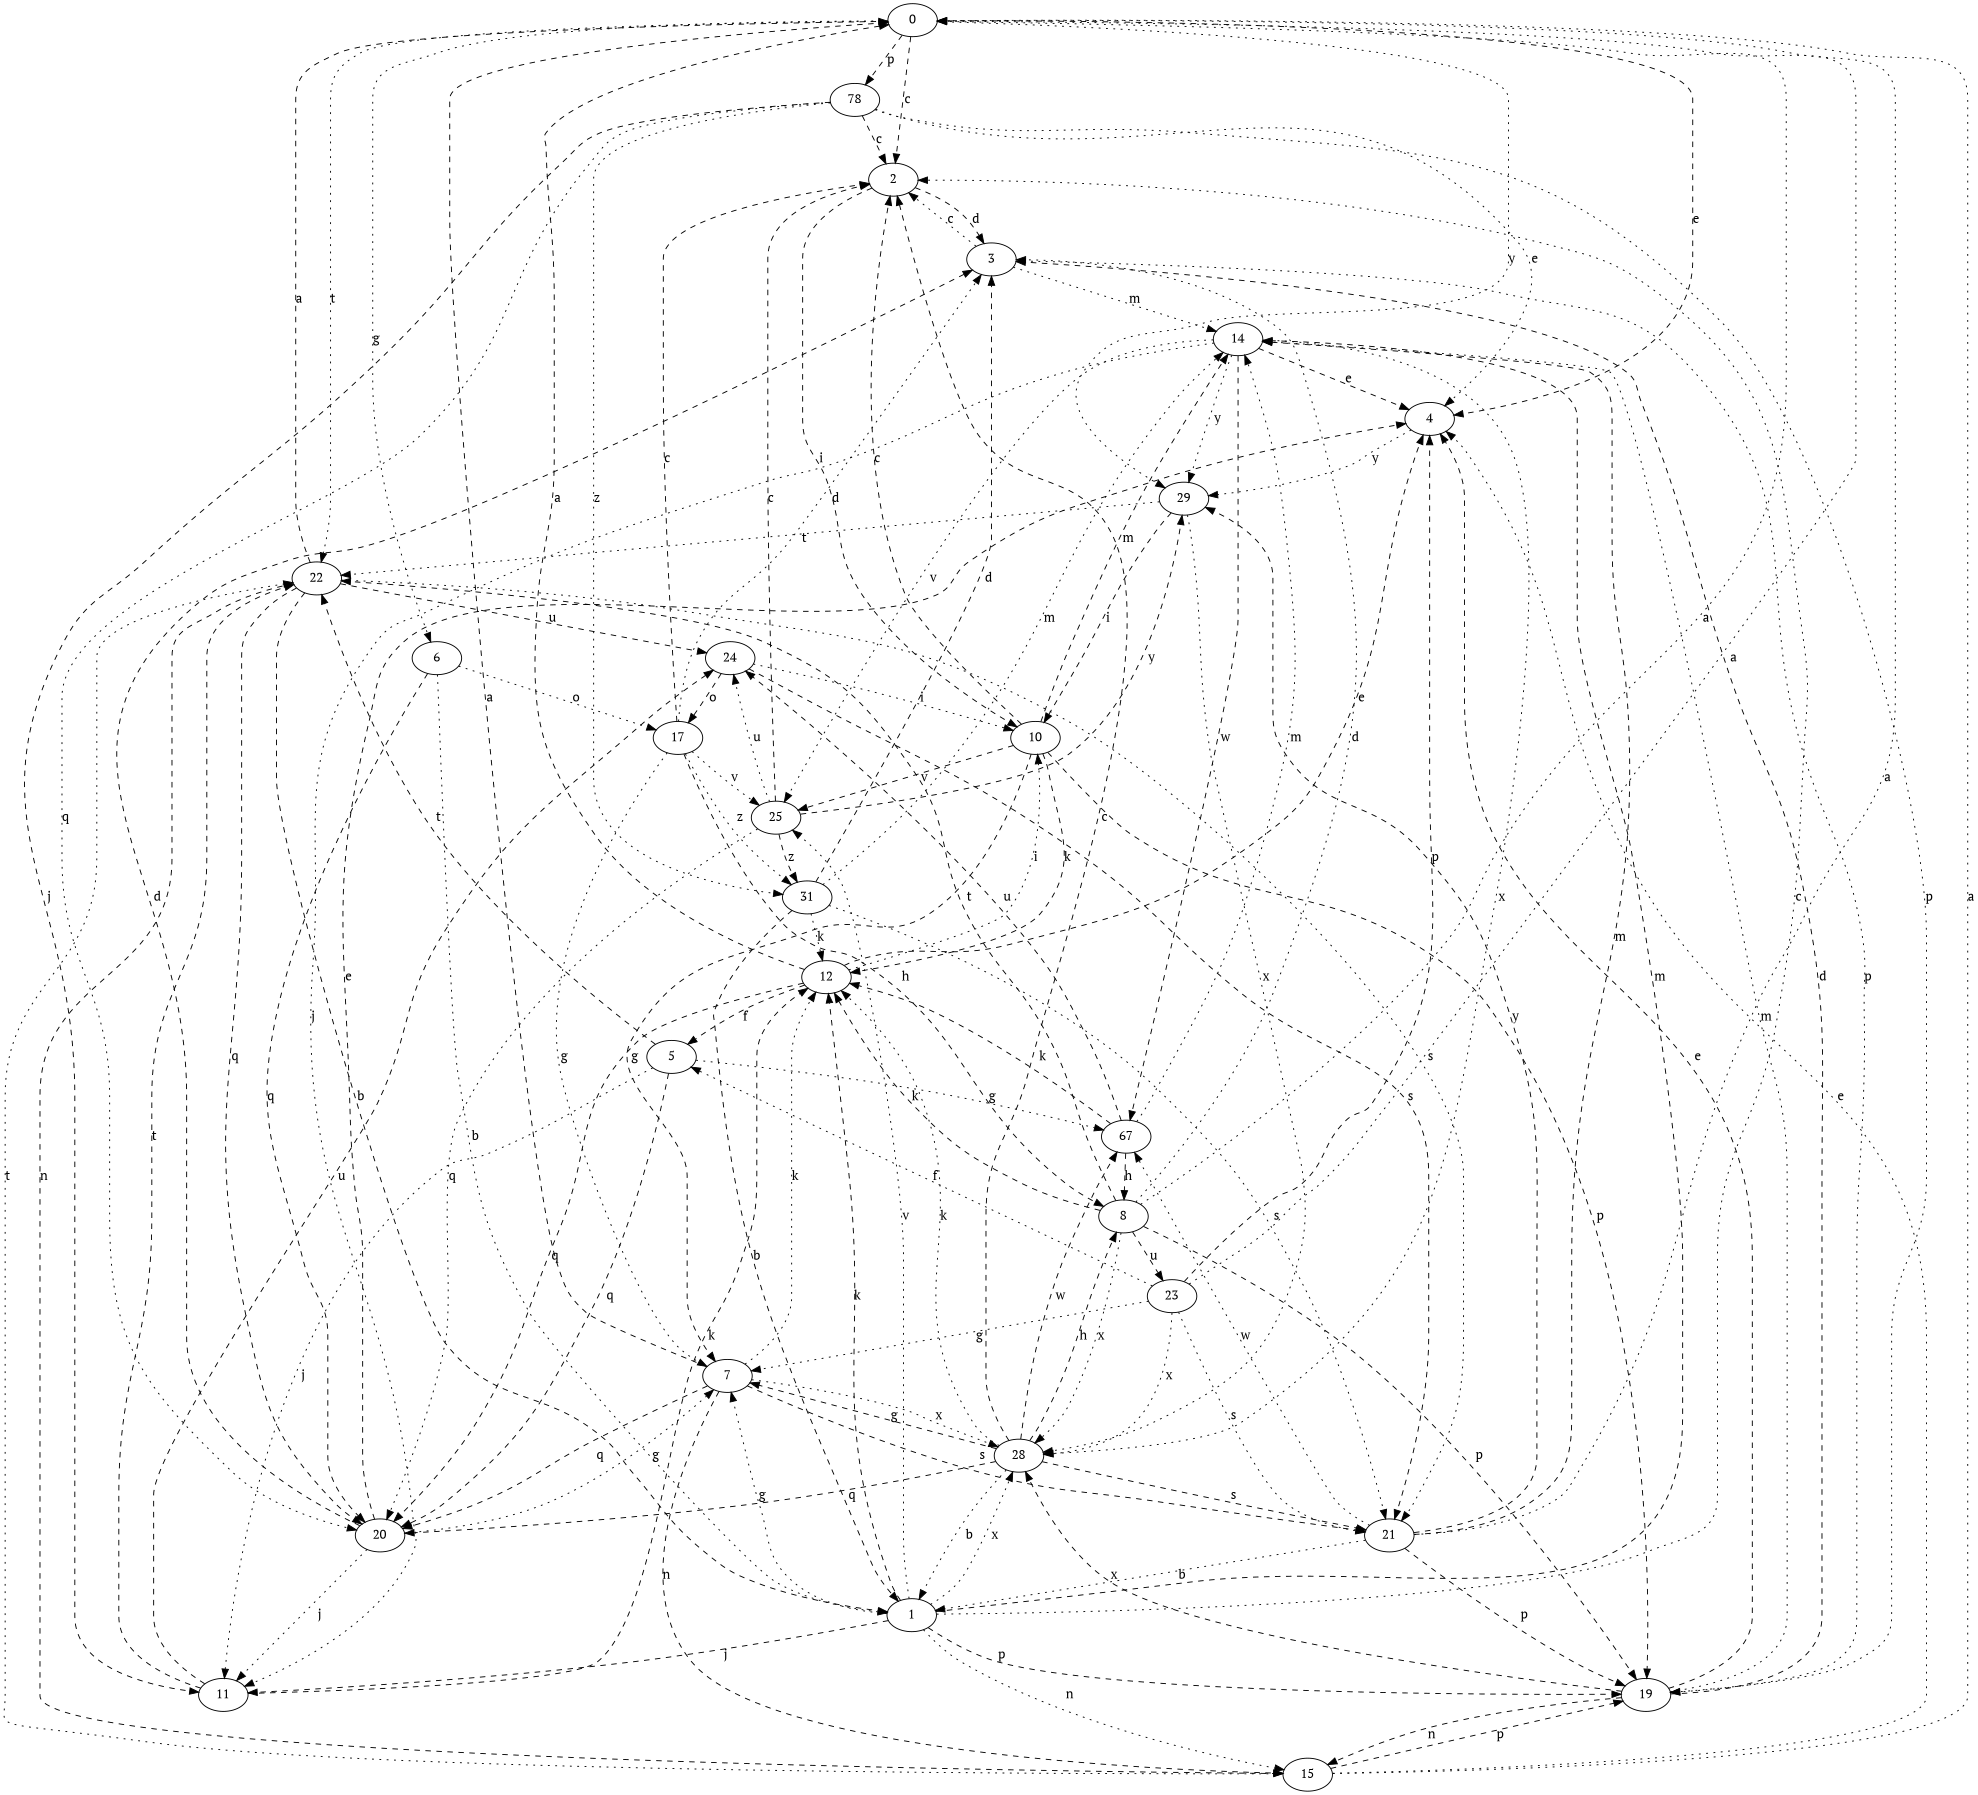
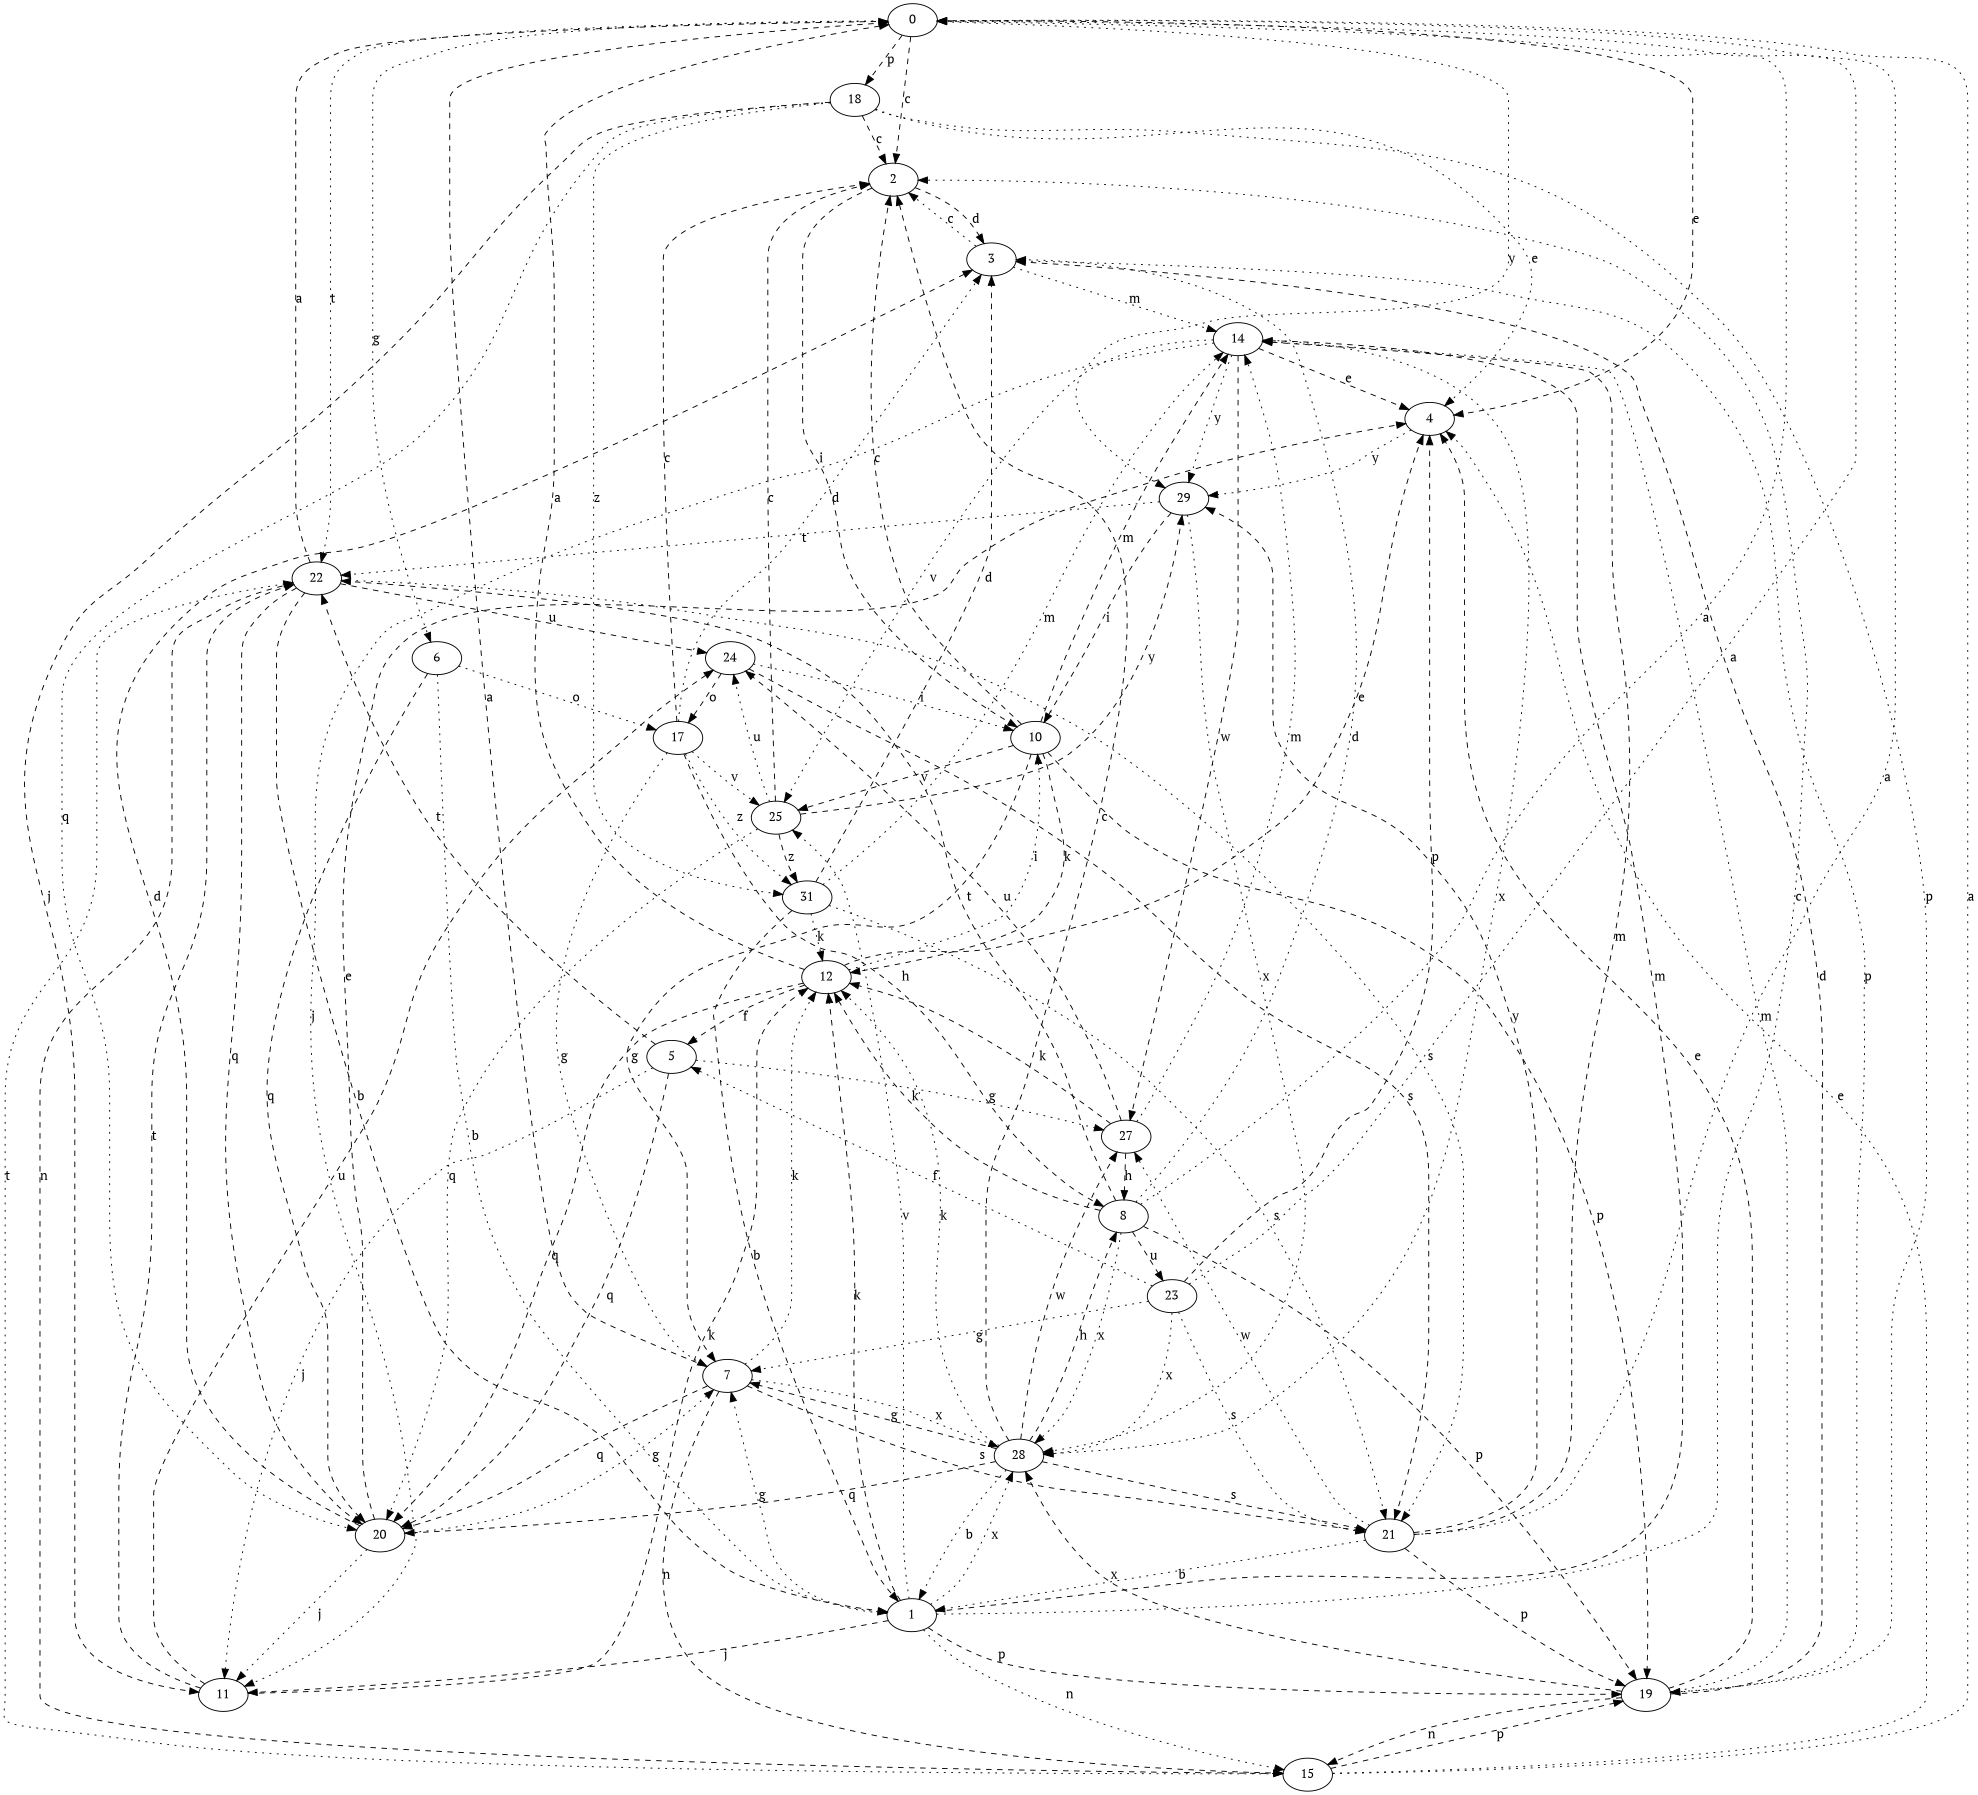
node "78": label "78" -> "18"
node "67": label "67" -> "27"
